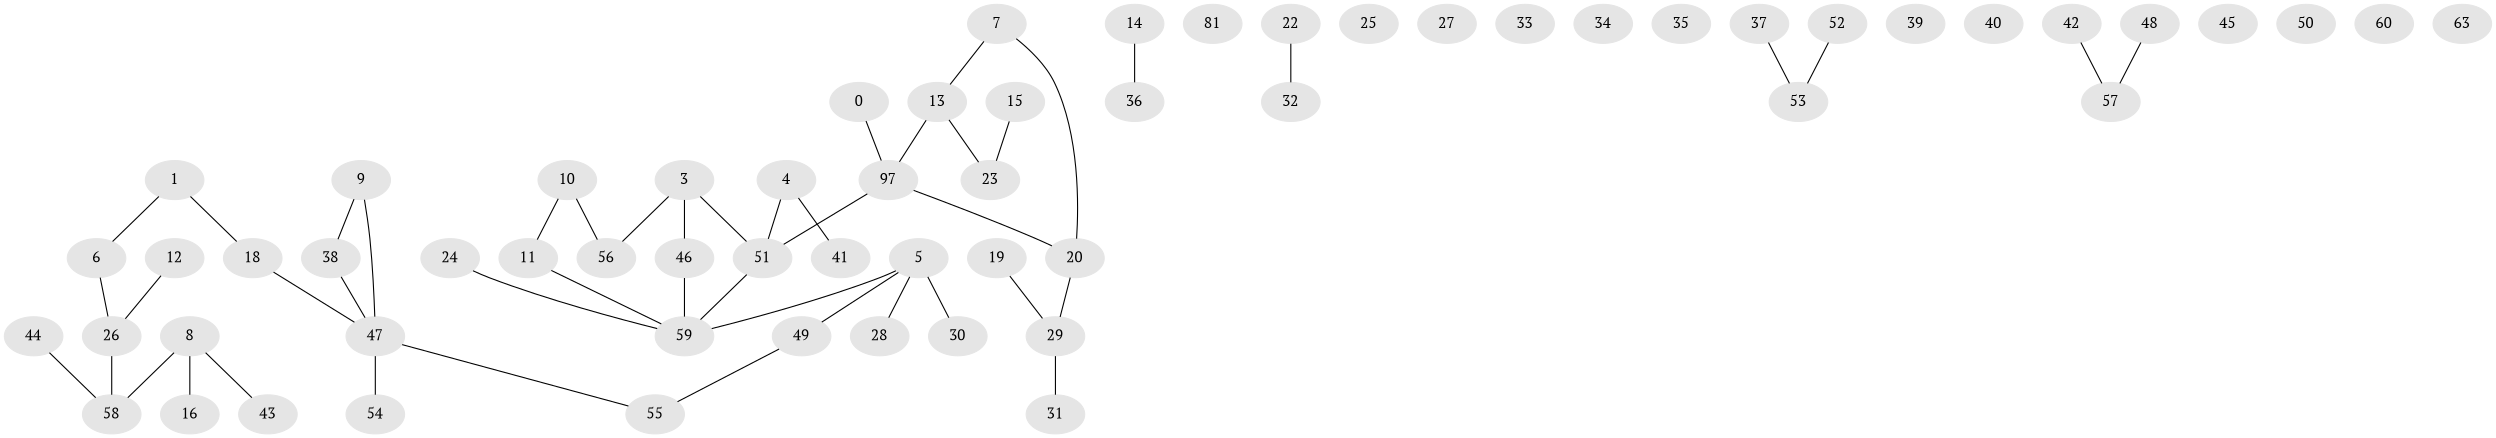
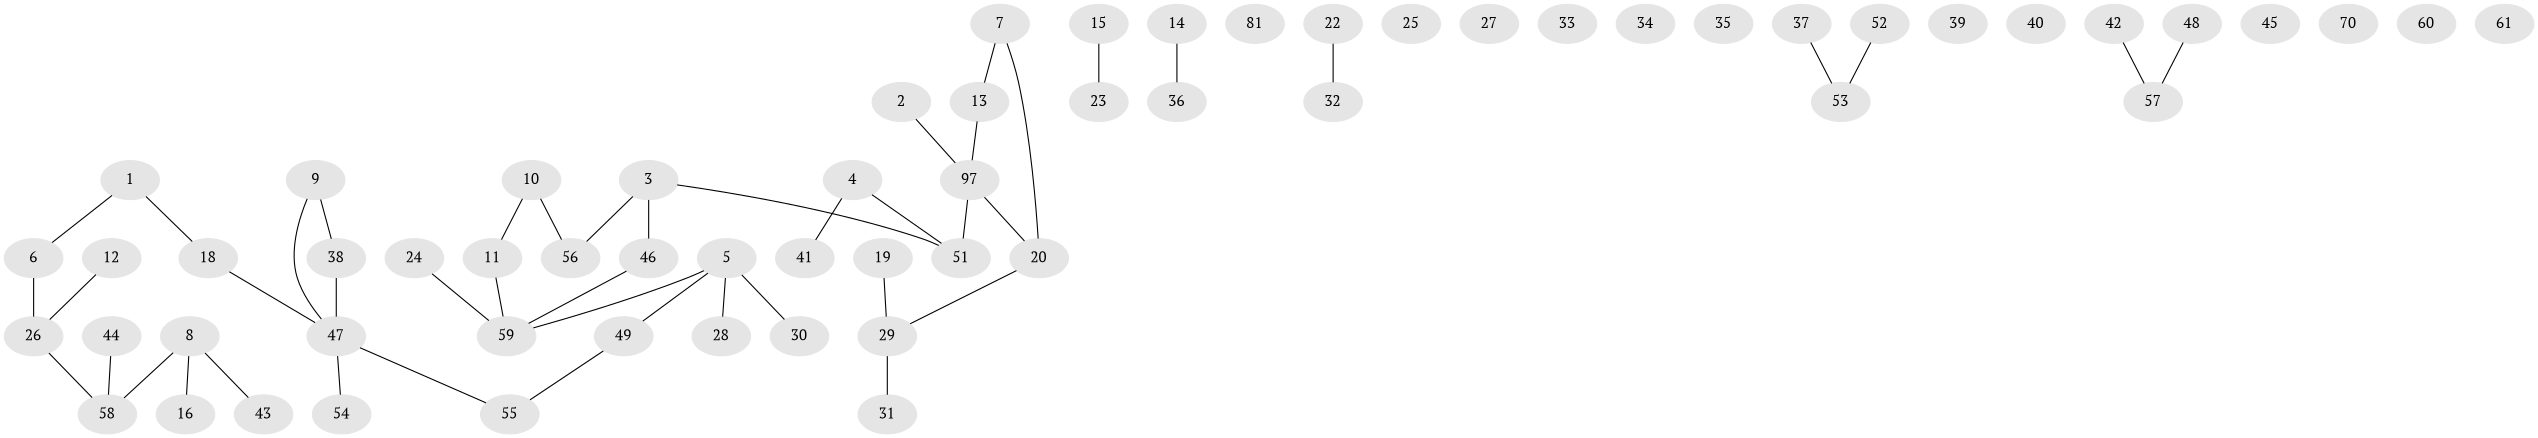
node "50": label "50" -> "70"
node "63": label "63" -> "61"
node "0": label "0" -> "2"
edge "13" -- "23": removed
edge "51" -- "59": removed
